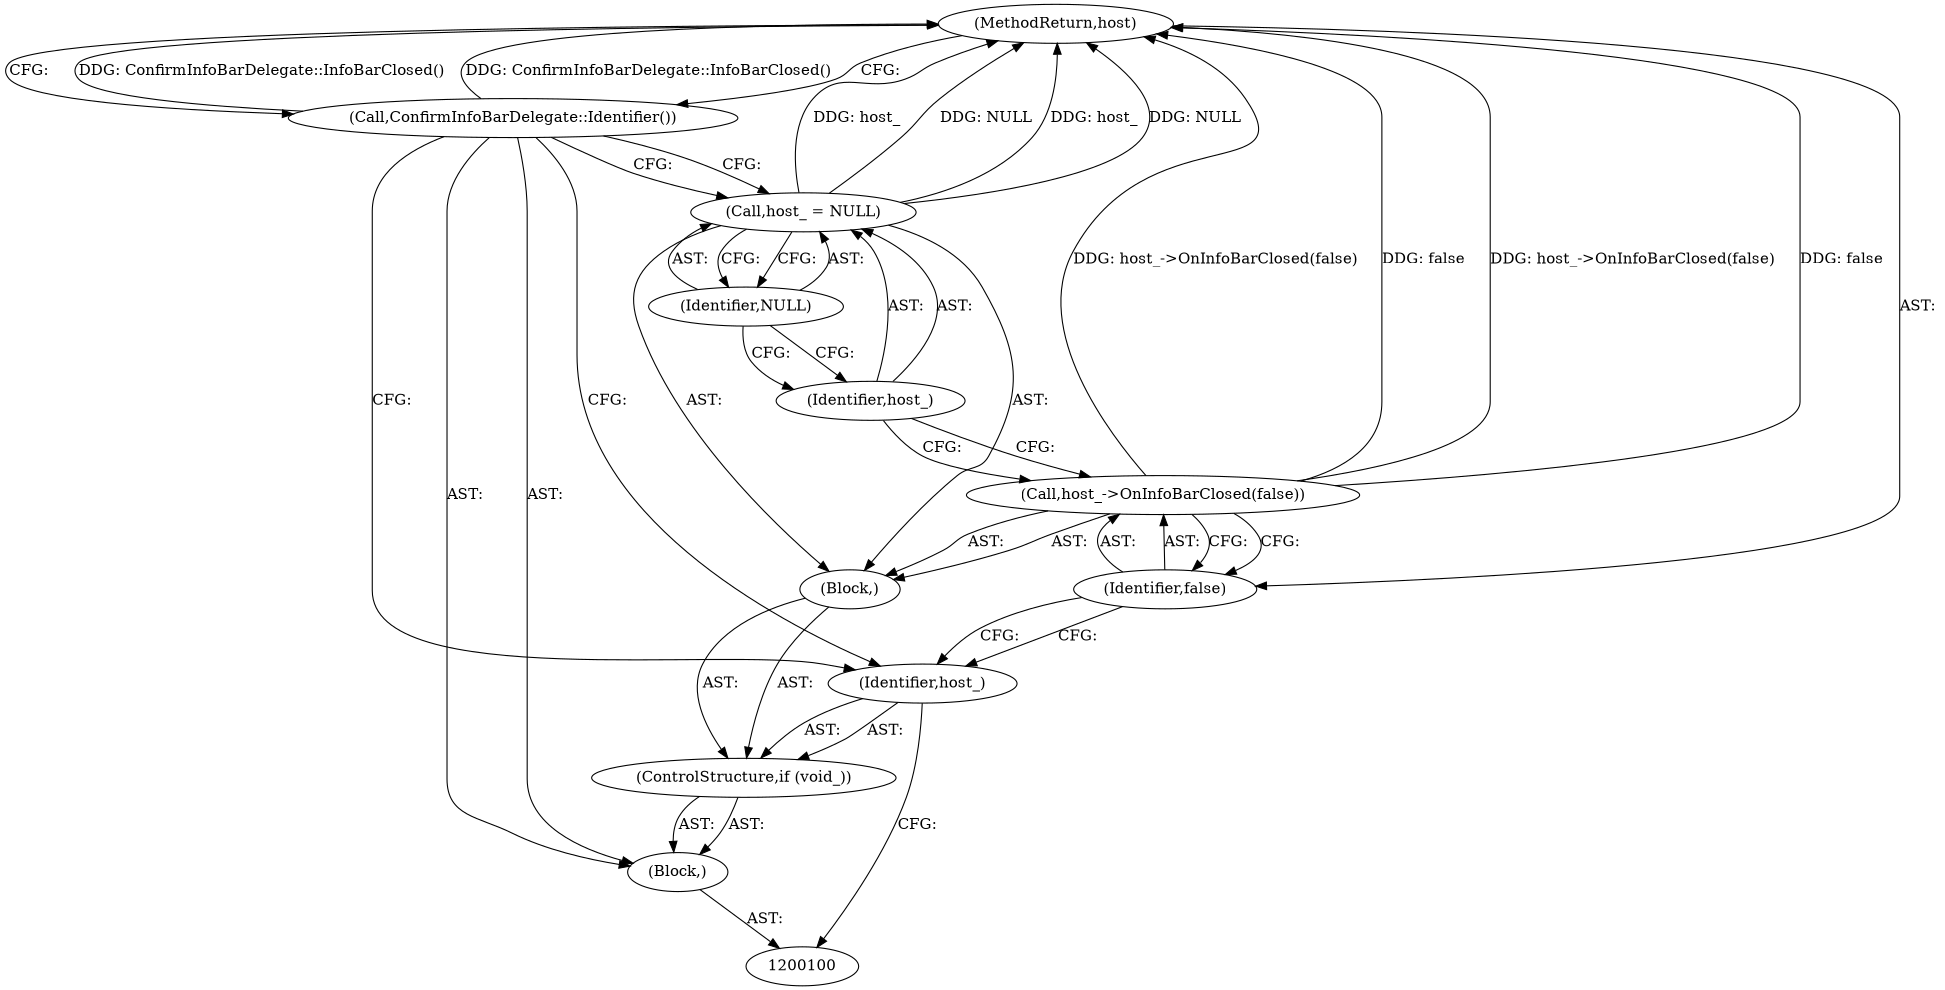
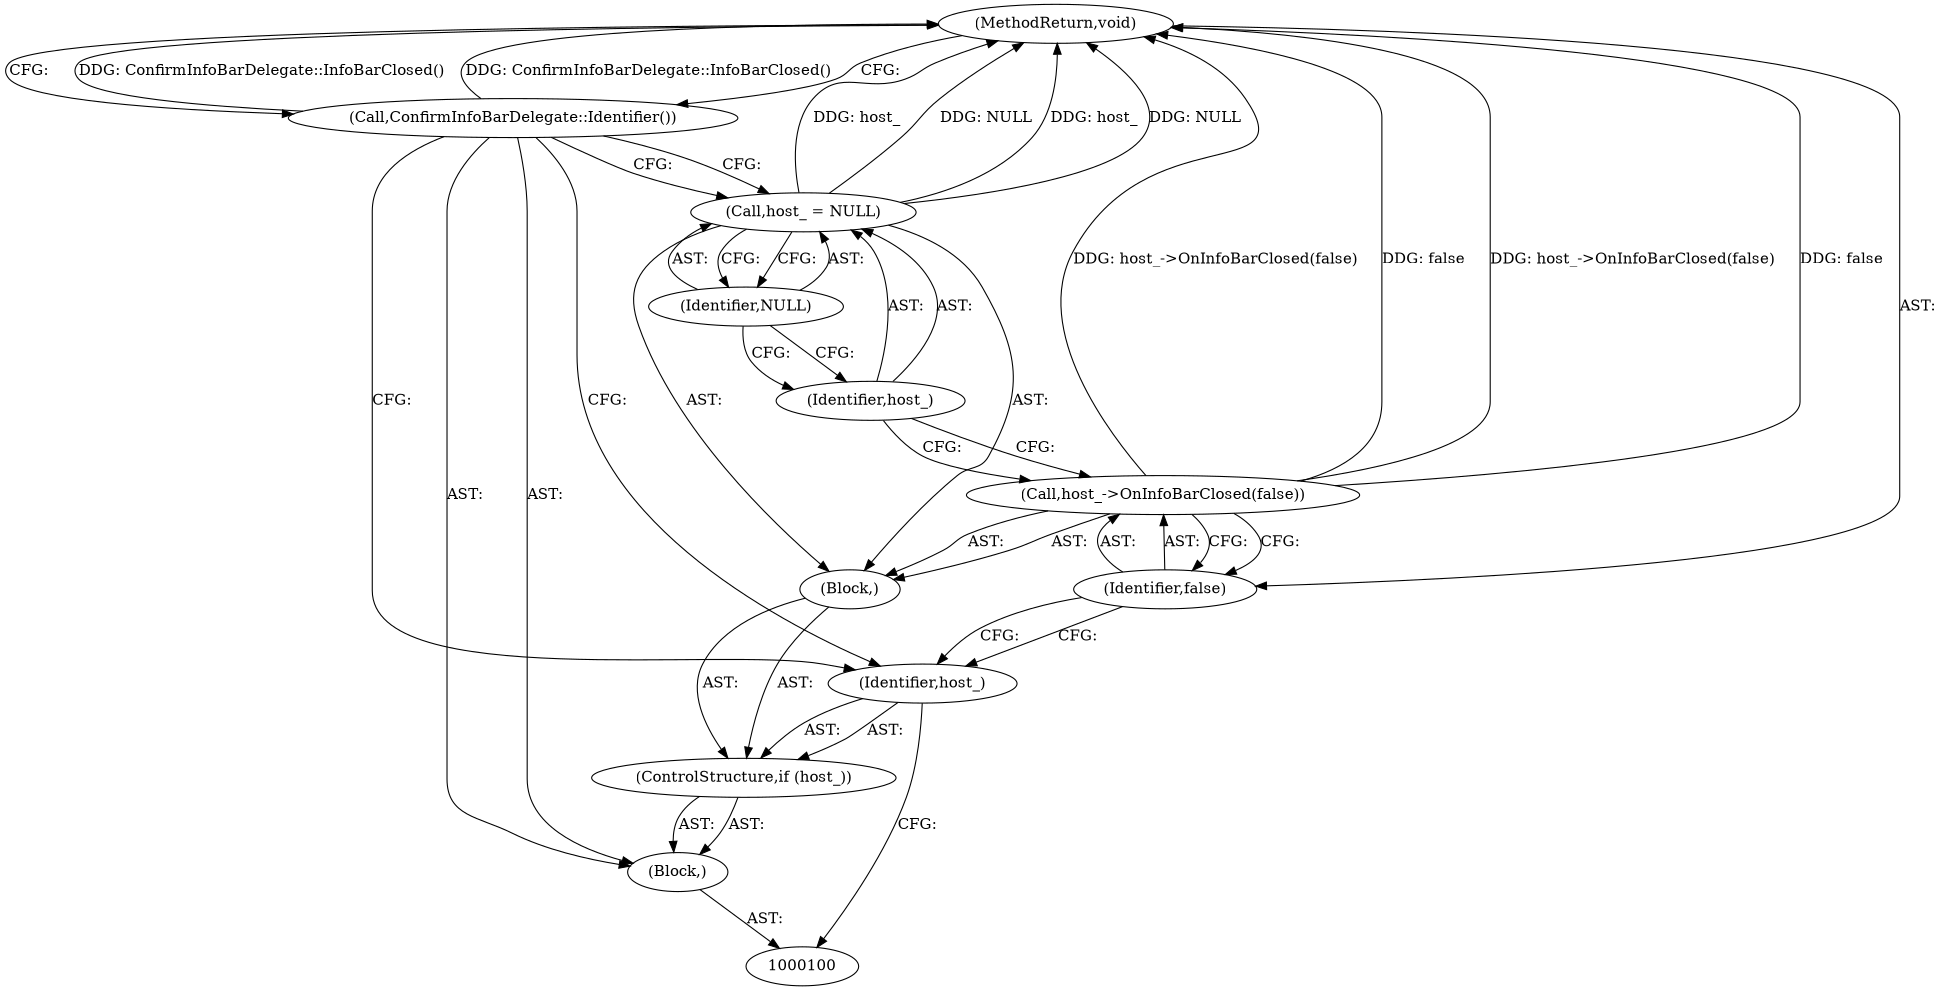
node "(MethodReturn,host)": label "(MethodReturn,host)" -> "(MethodReturn,void)"
node "(ControlStructure,if (void_))": label "(ControlStructure,if (void_))" -> "(ControlStructure,if (host_))"
node "1200100": label "1200100" -> "1000100"
